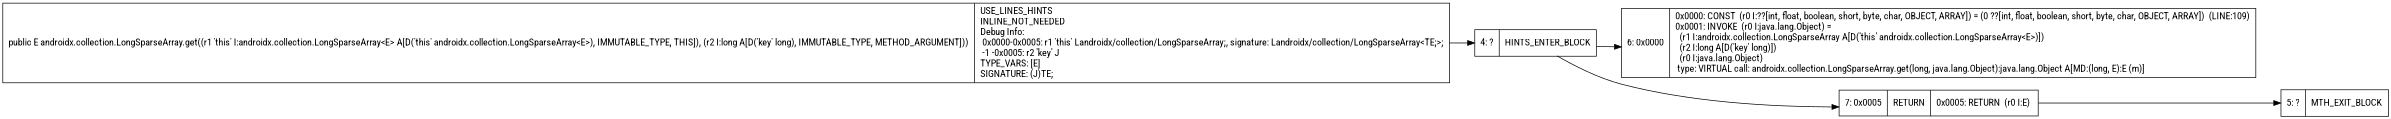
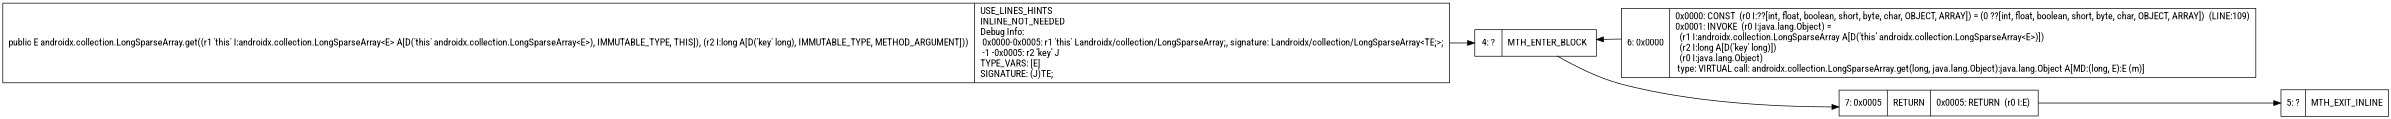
node "4: ?": text "HINTS_ENTER_BLOCK" -> "MTH_ENTER_BLOCK"
edge "4: ?" -> "6: 0x0000": reversed
node "5: ?": text "MTH_EXIT_BLOCK" -> "MTH_EXIT_INLINE"
